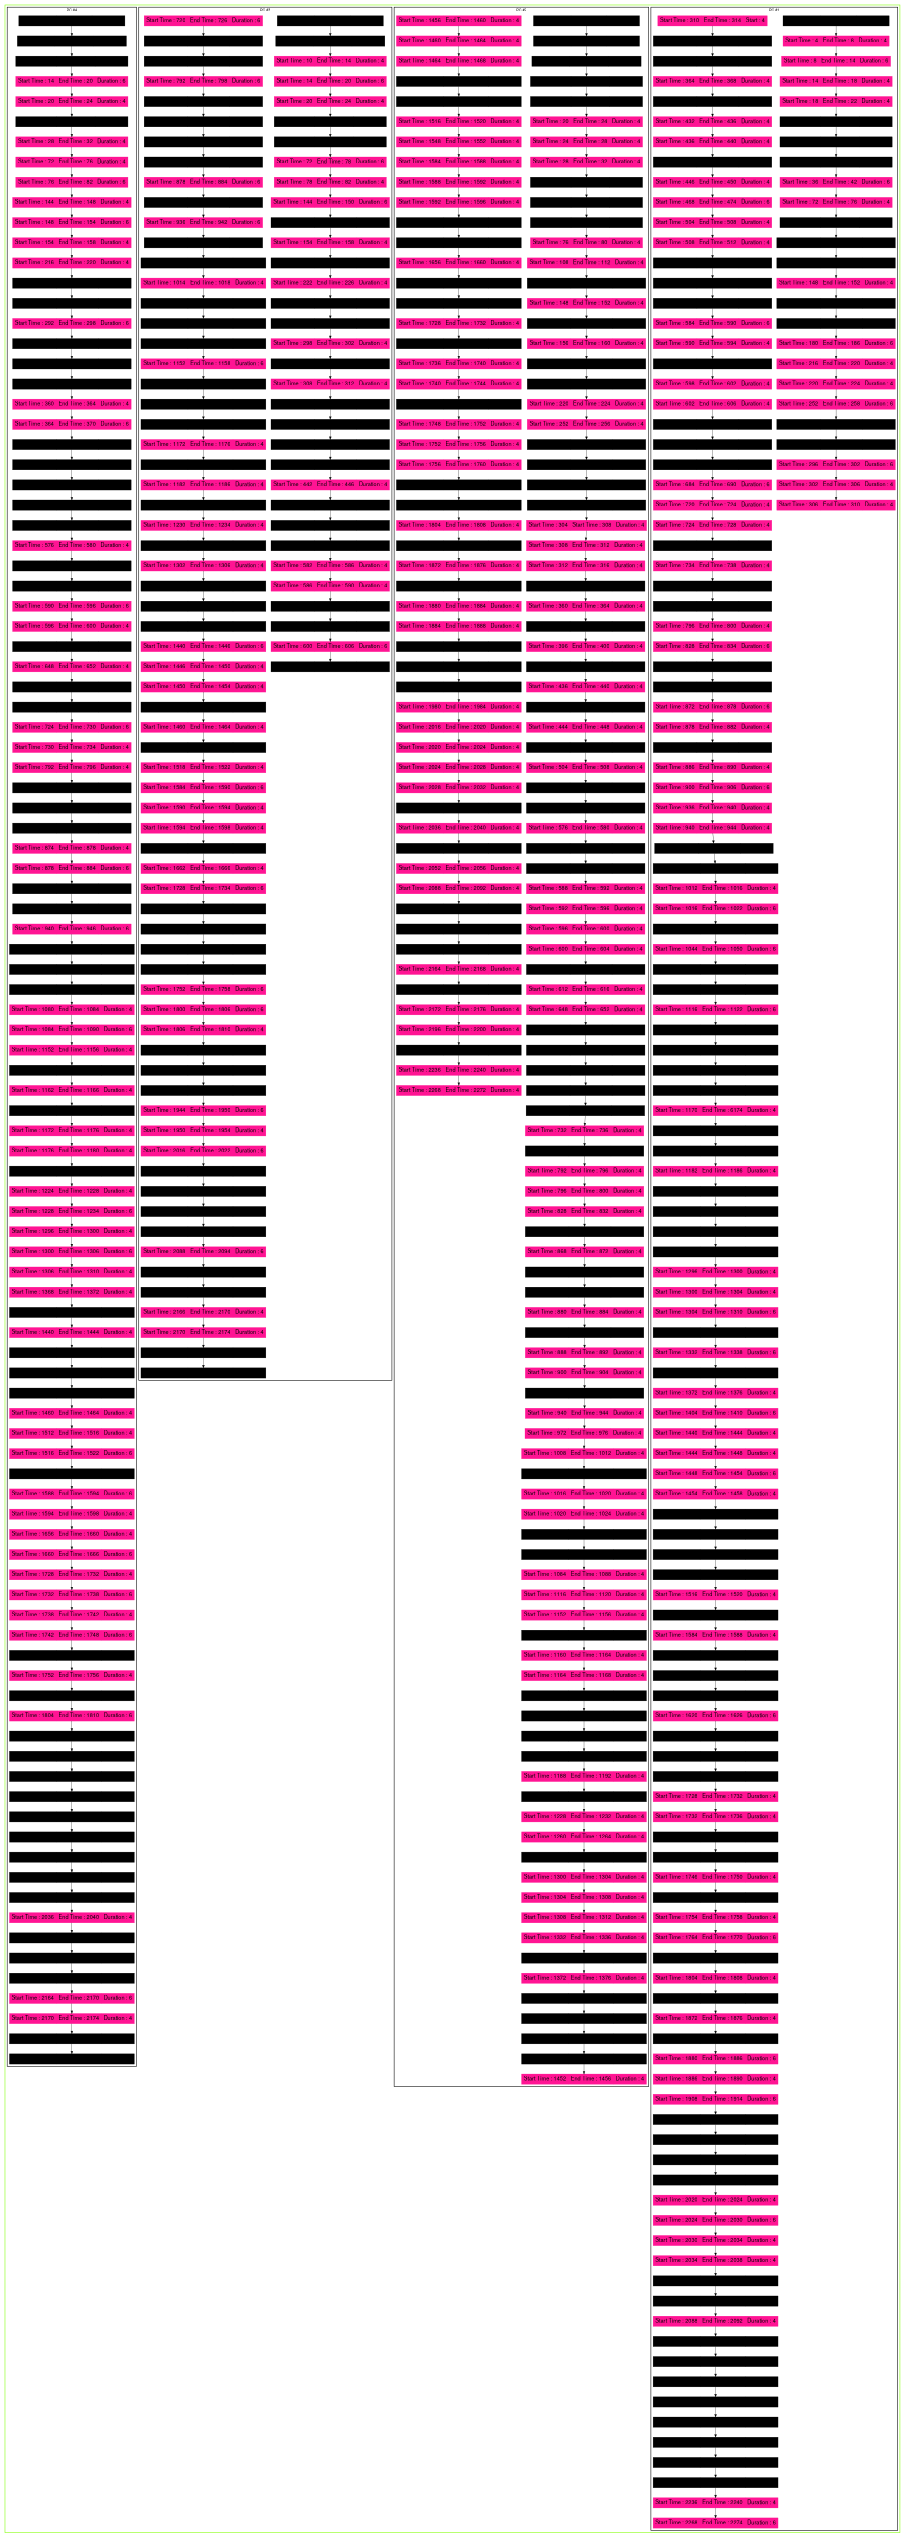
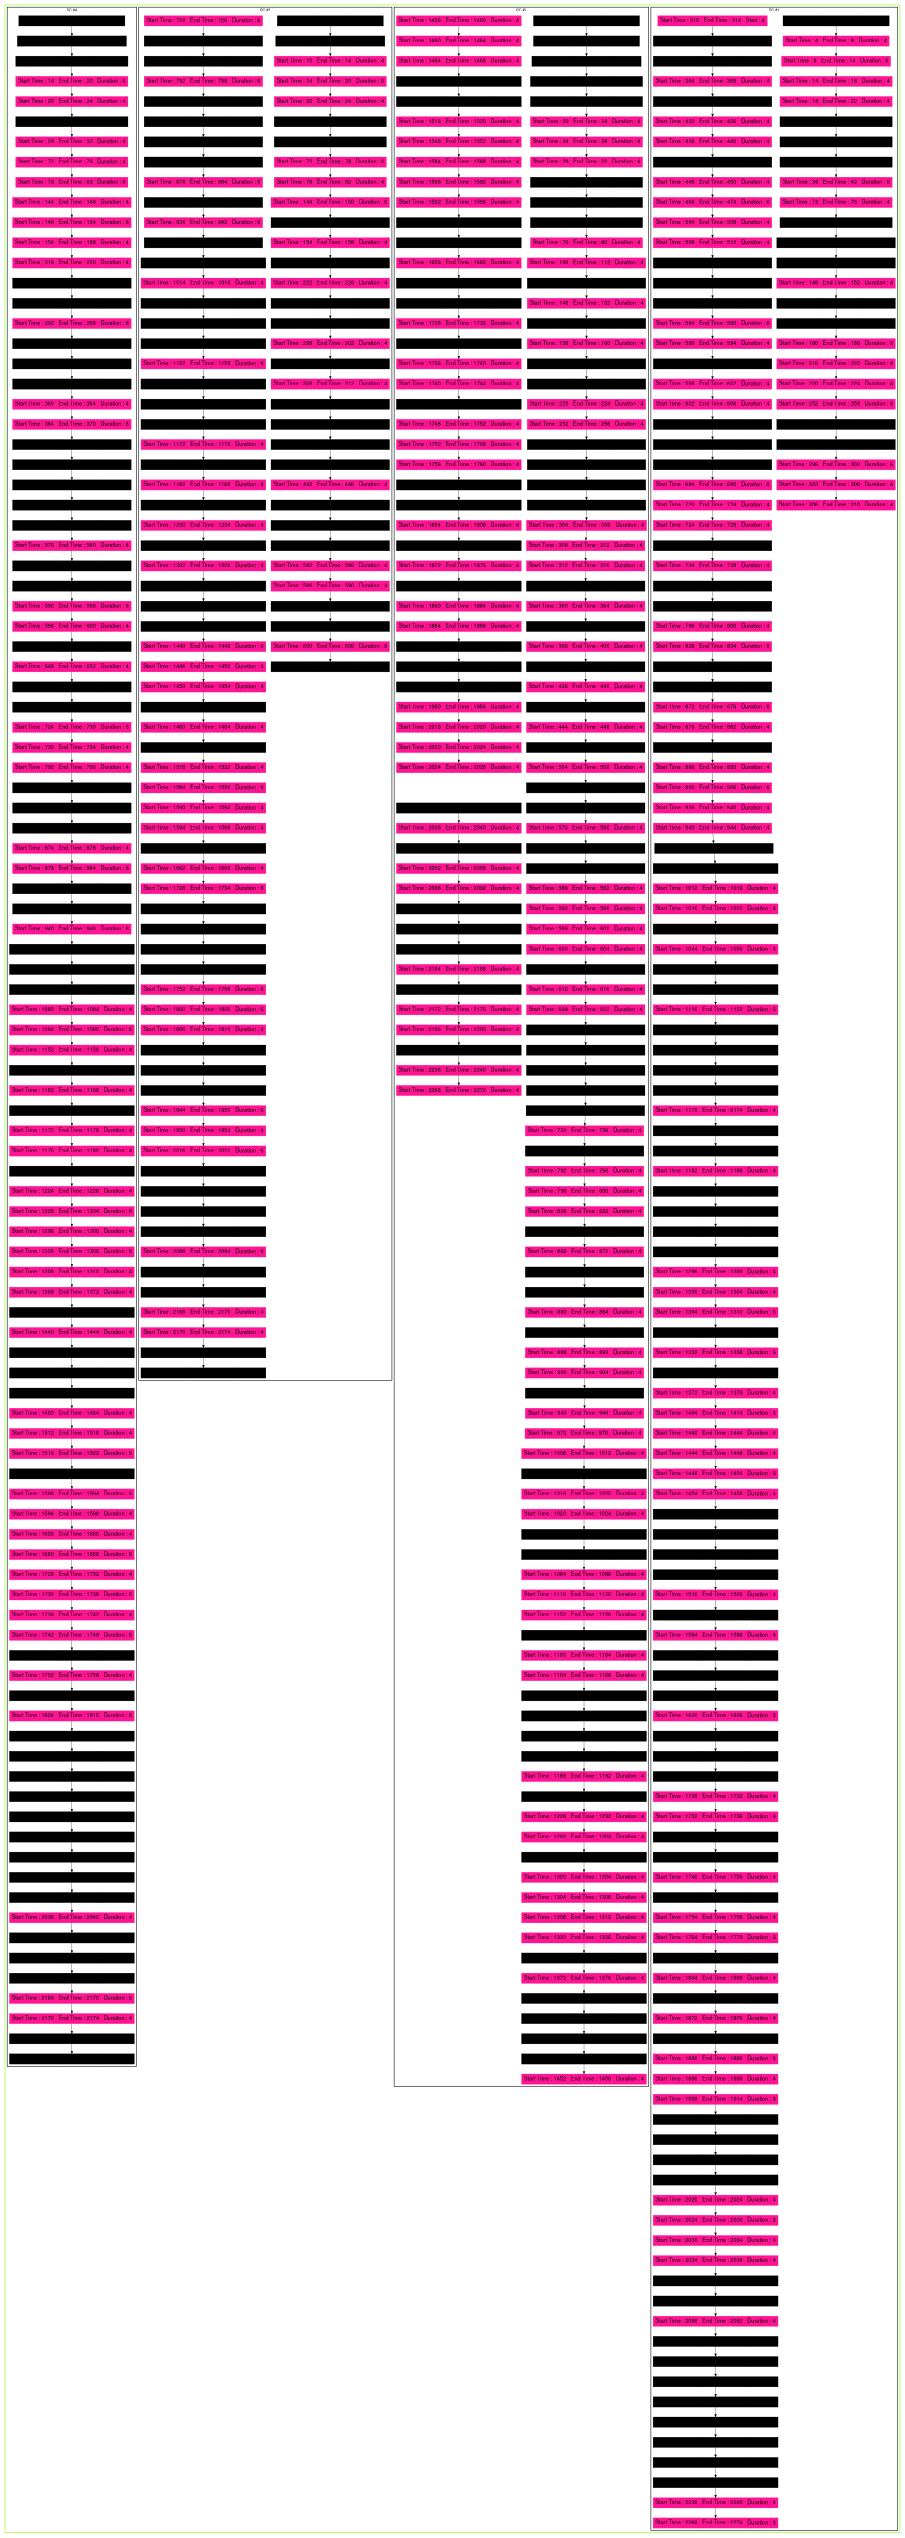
edge "Start Time : 598" -> "Start Time : 602": added
node "Start Time : 304": text "Start Time : 308" -> "End Time : 308"
node "Start Time : 2028": removed
edge "Start Time : 588" -> "Start Time : 592": added
